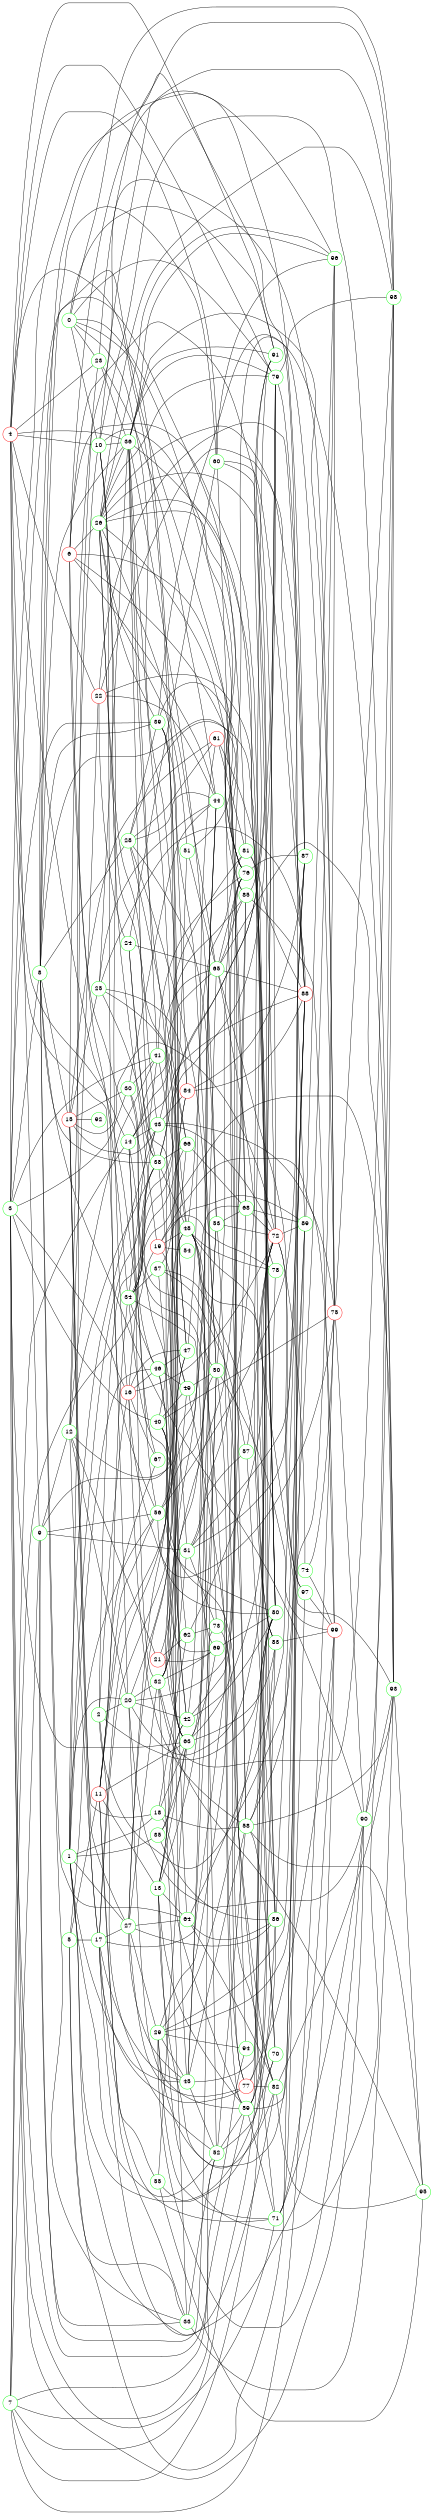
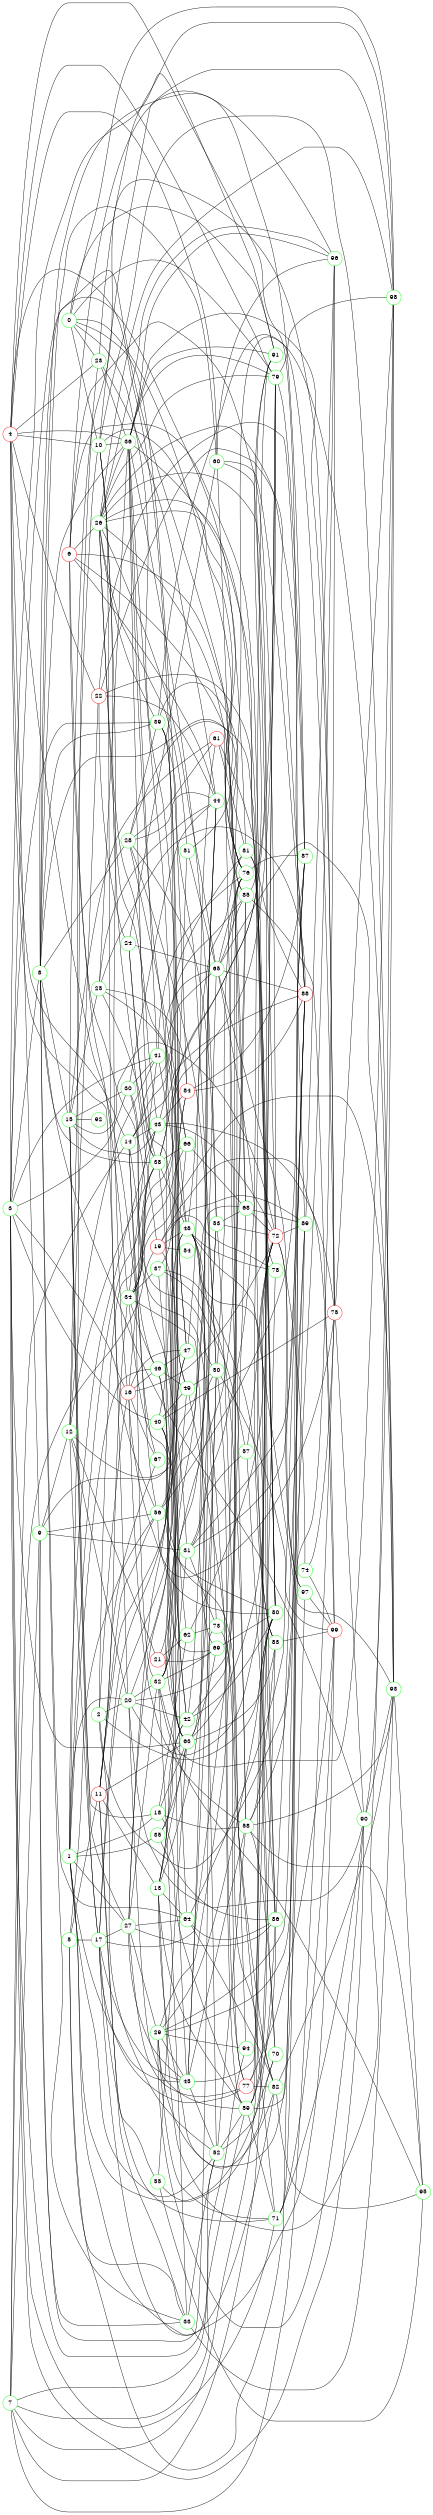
node "15": color red -> green
